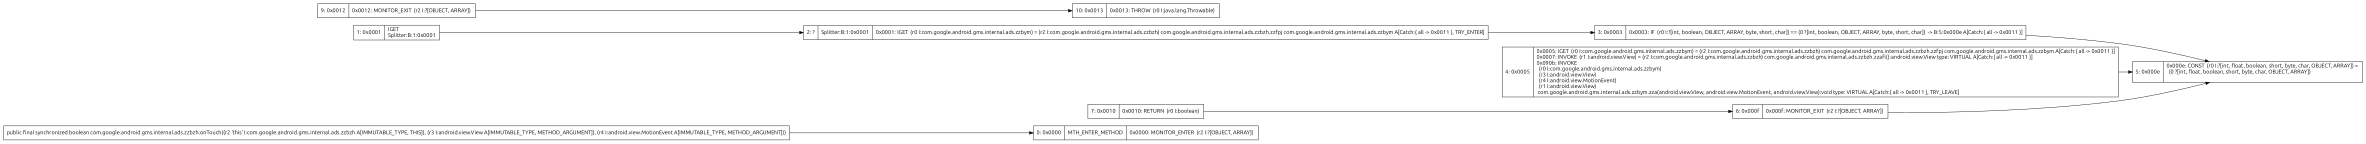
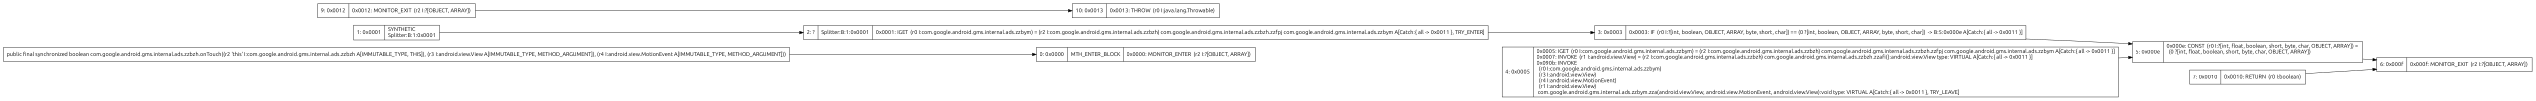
node "1: 0x0001": text "IGET" -> "SYNTHETIC"
edge "6: 0x000f" -> "5: 0x000e": reversed
node "0: 0x0000": text "MTH_ENTER_METHOD" -> "MTH_ENTER_BLOCK"
